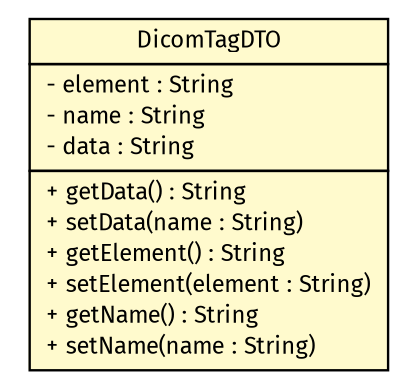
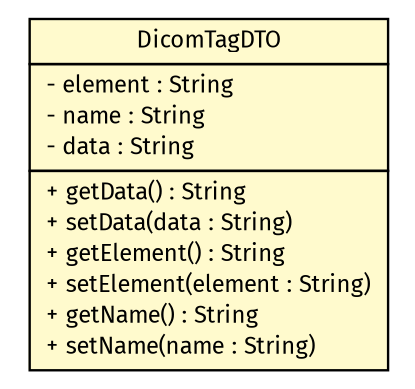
node "DicomTagDTO": text "+ setData(name : String)" -> "+ setData(data : String)"
